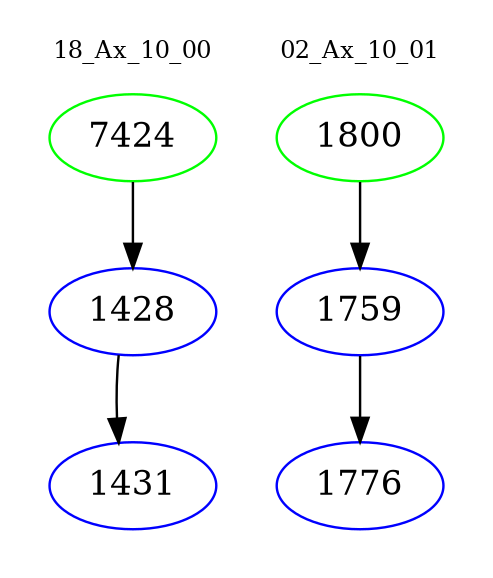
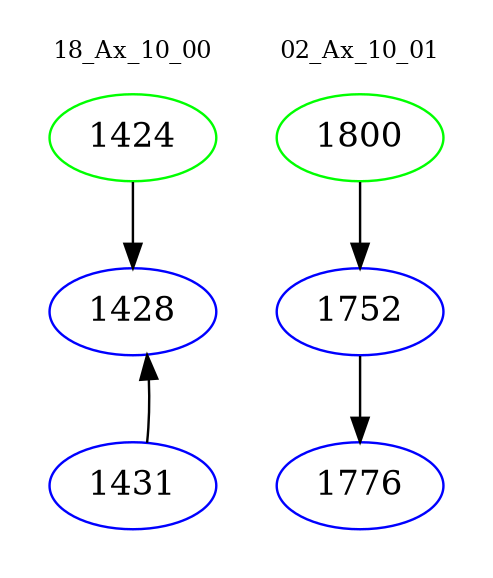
node "7424": label "7424" -> "1424"
node "1759": label "1759" -> "1752"
edge "1428" -> "1431": reversed
